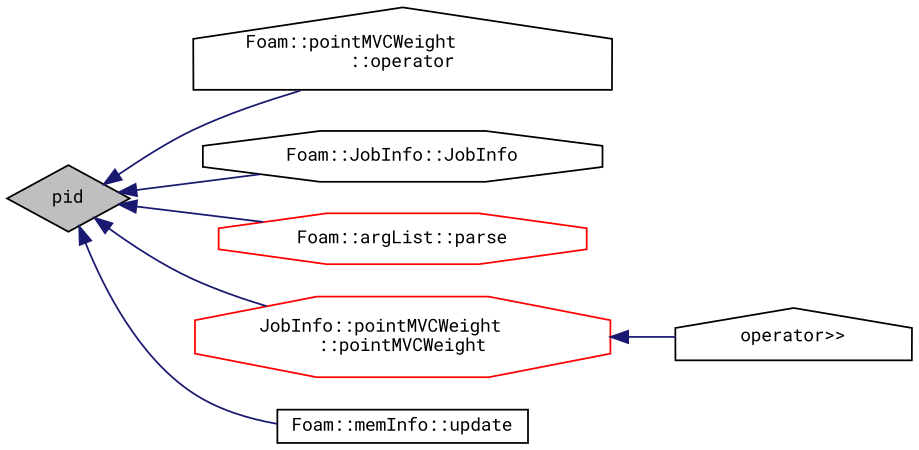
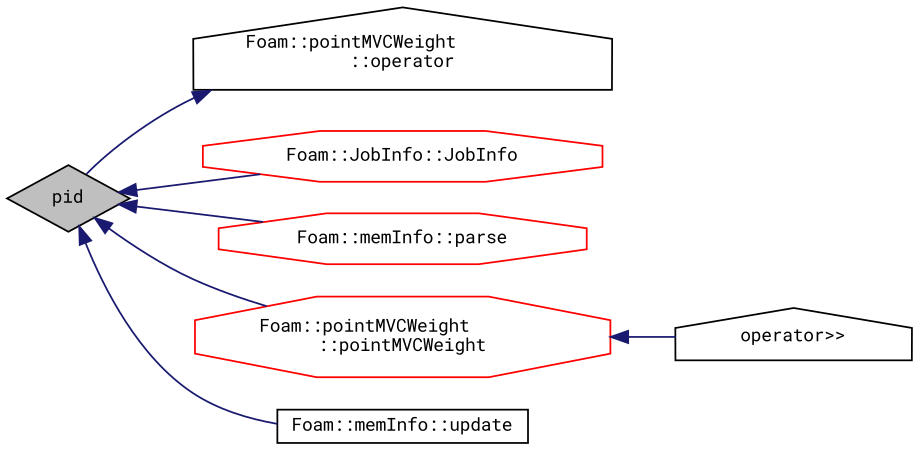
edge "Foam::pointMVCWeight ::operator" -> "pid": reversed
node "Foam::JobInfo::JobInfo": color black -> red
node "Foam::argList::parse": label "Foam::argList::parse" -> "Foam::memInfo::parse"
node "JobInfo::pointMVCWeight ::pointMVCWeight": label "JobInfo::pointMVCWeight ::pointMVCWeight" -> "Foam::pointMVCWeight ::pointMVCWeight"
